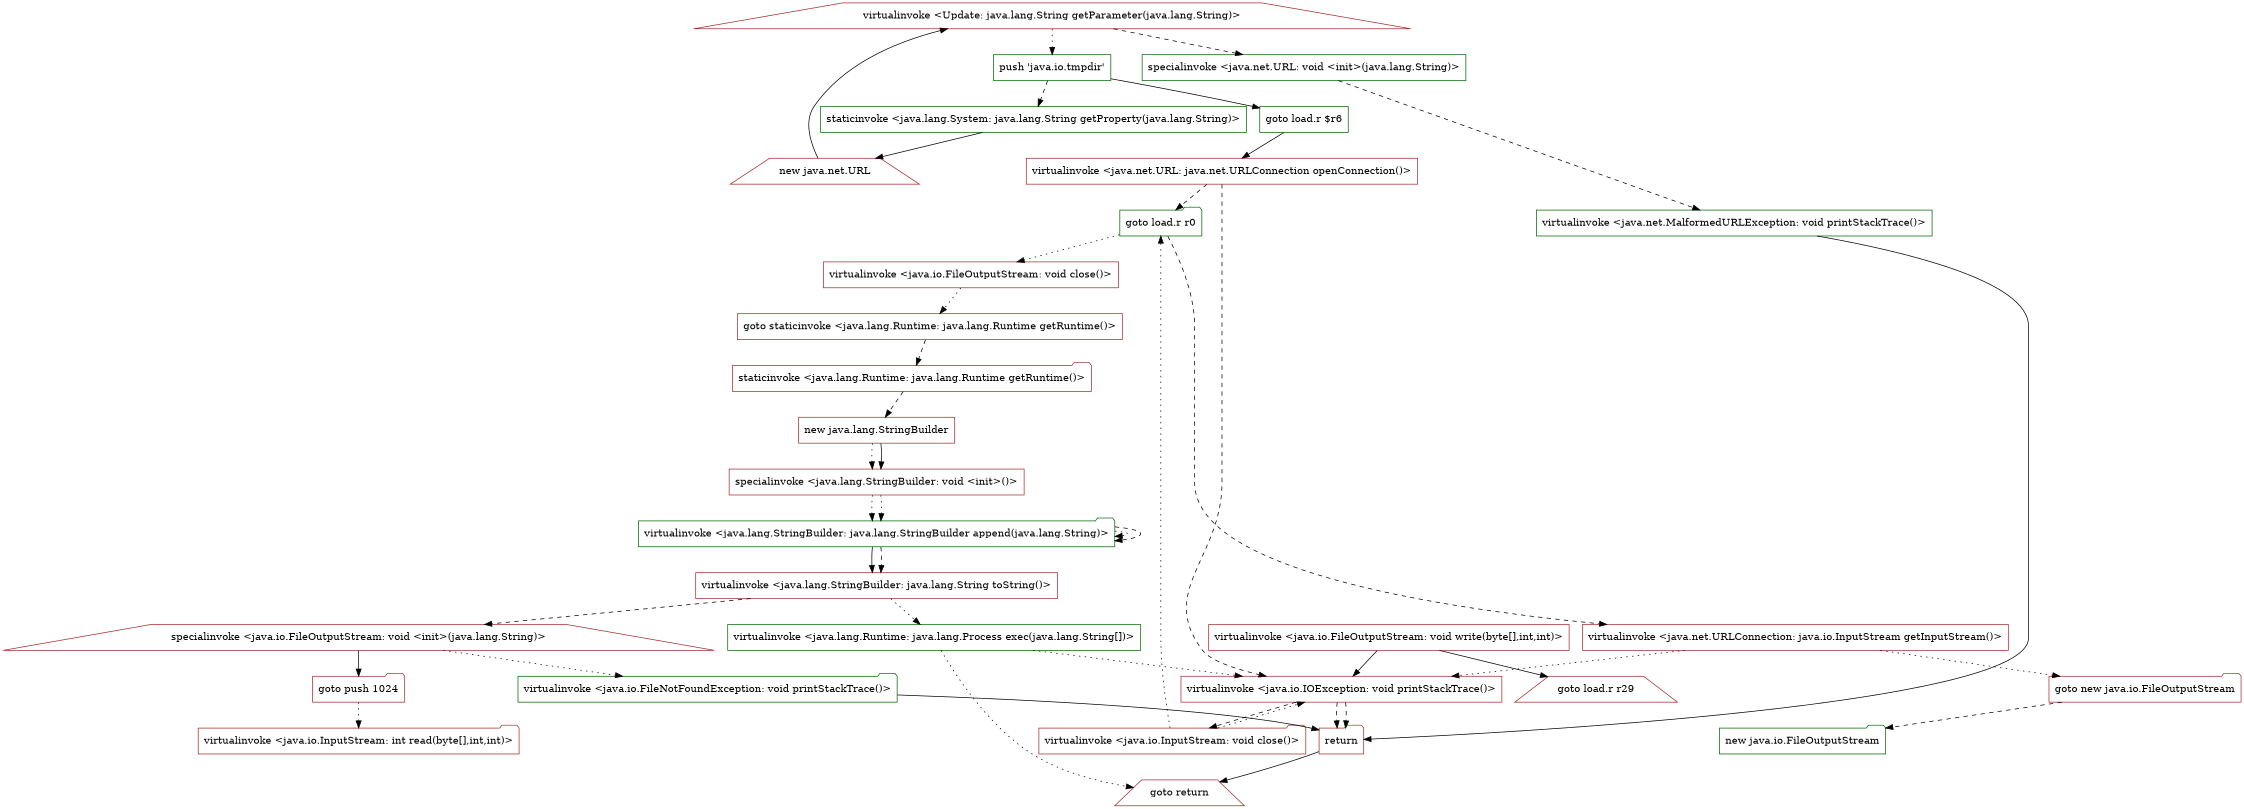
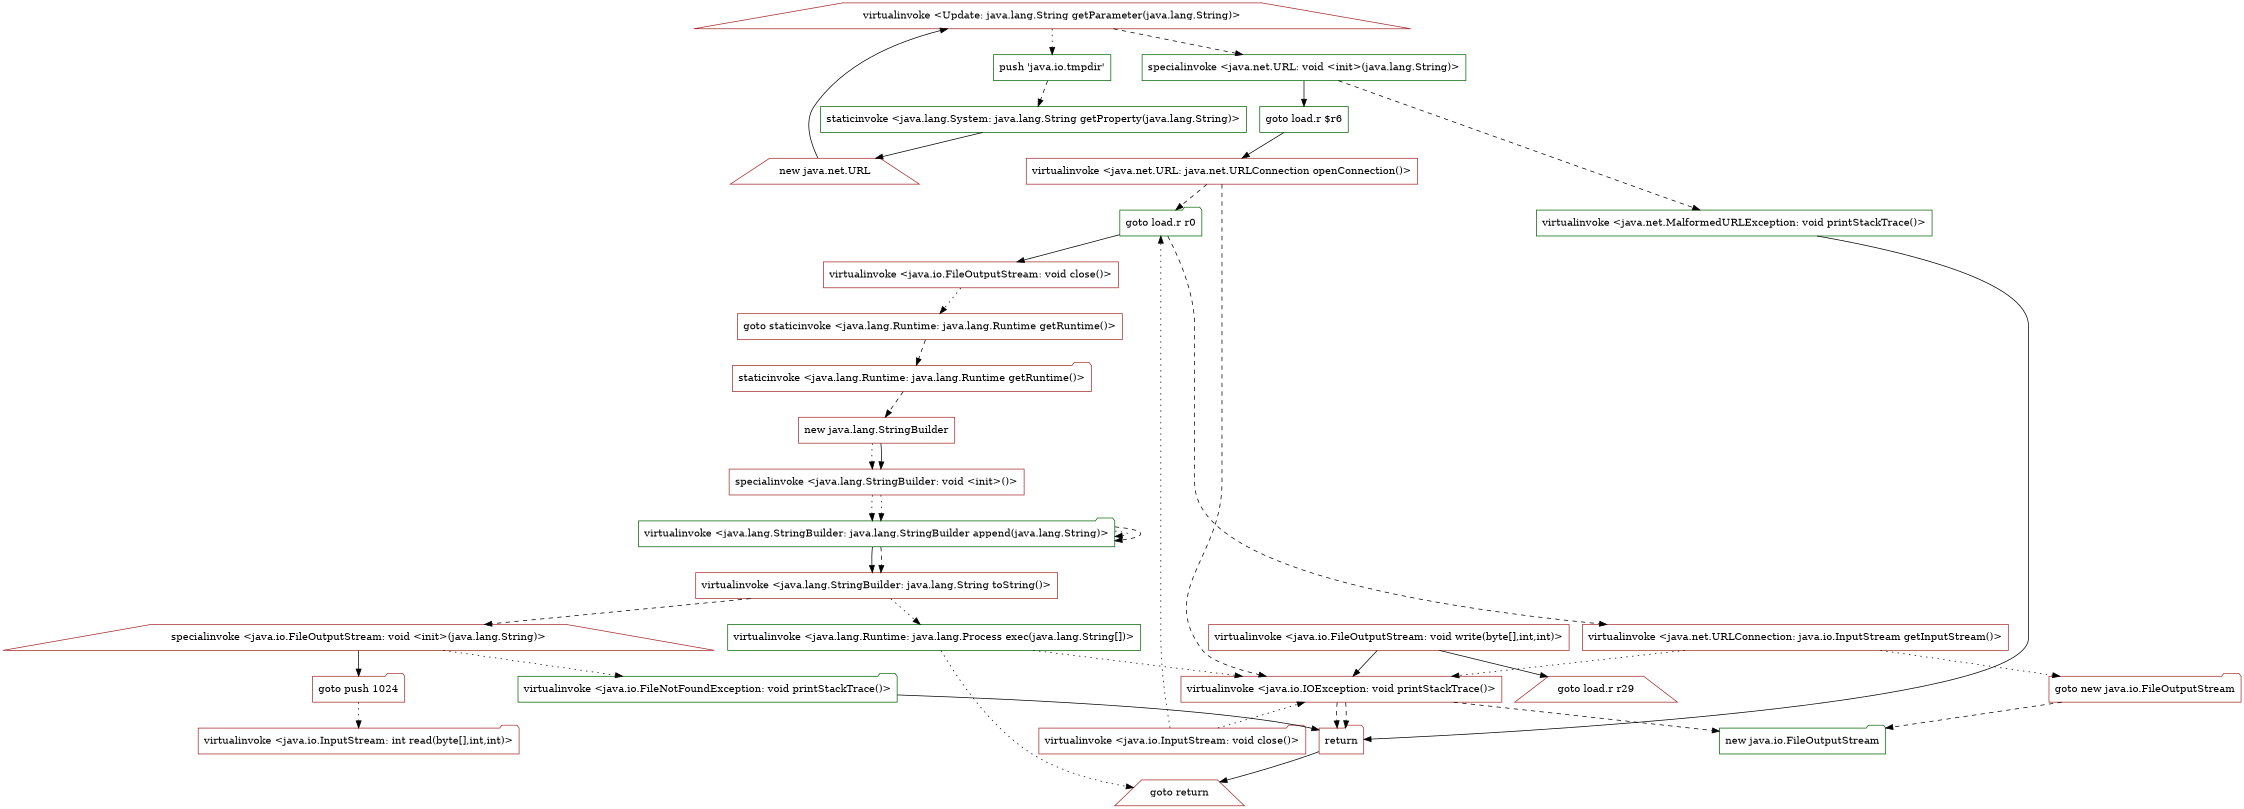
edge "push 'java.io.tmpdir'" -> "goto load.r $r6": now "specialinvoke <java.net.URL: void <init>(java.lang.String)>" -> "goto load.r $r6"
edge "goto load.r r0" -> "virtualinvoke <java.io.FileOutputStream: void close()>": style dotted -> solid
edge "virtualinvoke <java.io.IOException: void printStackTrace()>" -> "virtualinvoke <java.io.InputStream: void close()>": now "virtualinvoke <java.io.IOException: void printStackTrace()>" -> "new java.io.FileOutputStream"
